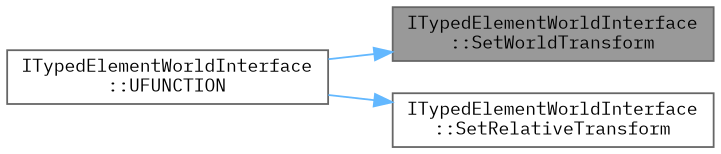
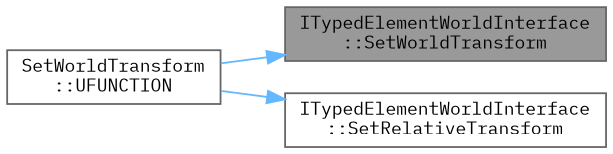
node "ITypedElementWorldInterface ::UFUNCTION": label "ITypedElementWorldInterface ::UFUNCTION" -> "SetWorldTransform ::UFUNCTION"
